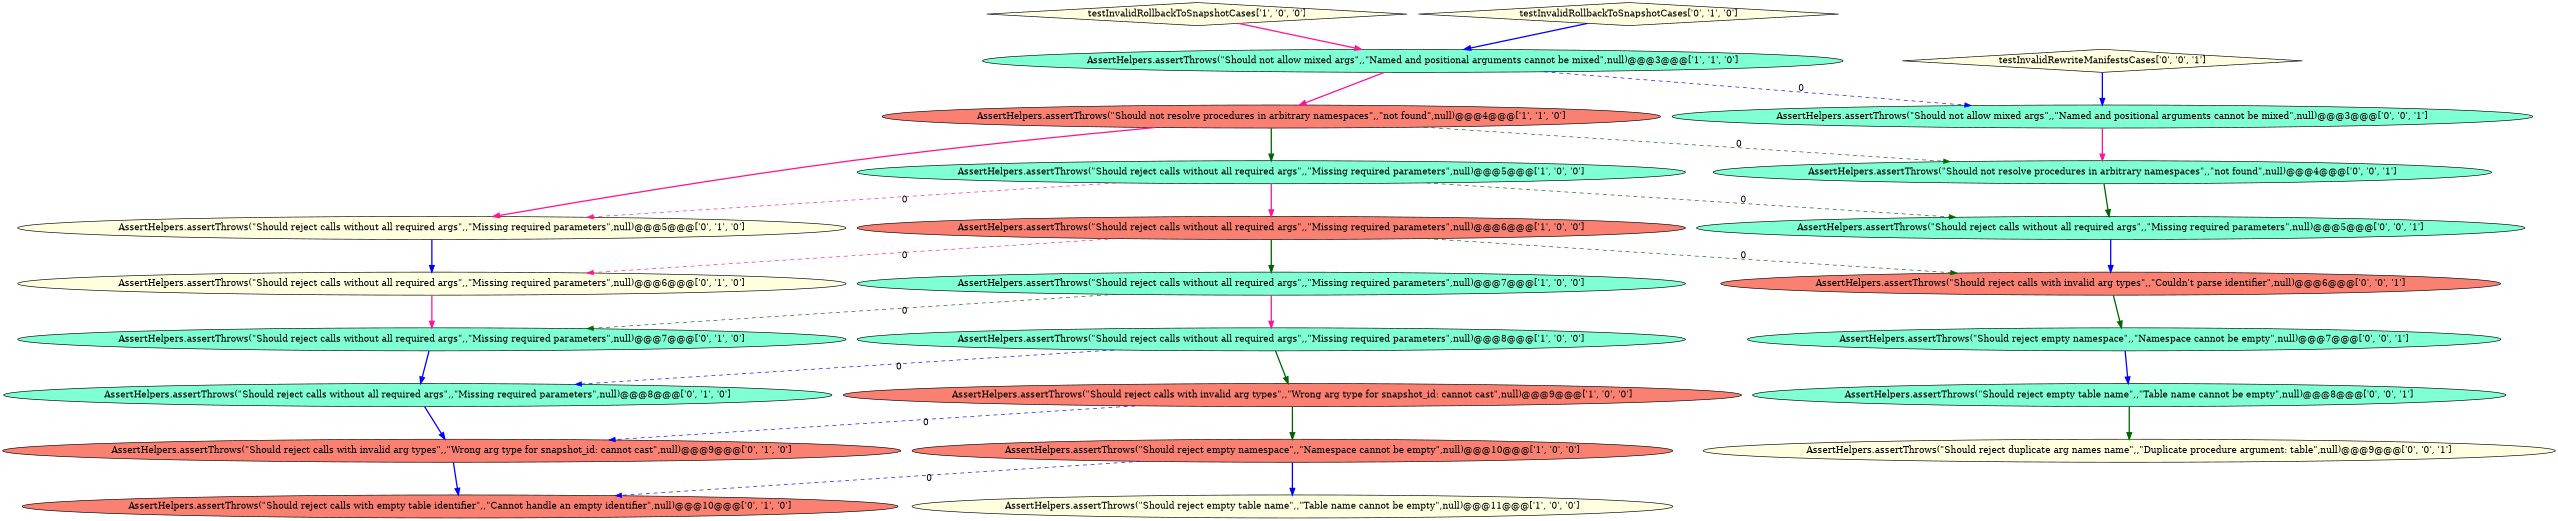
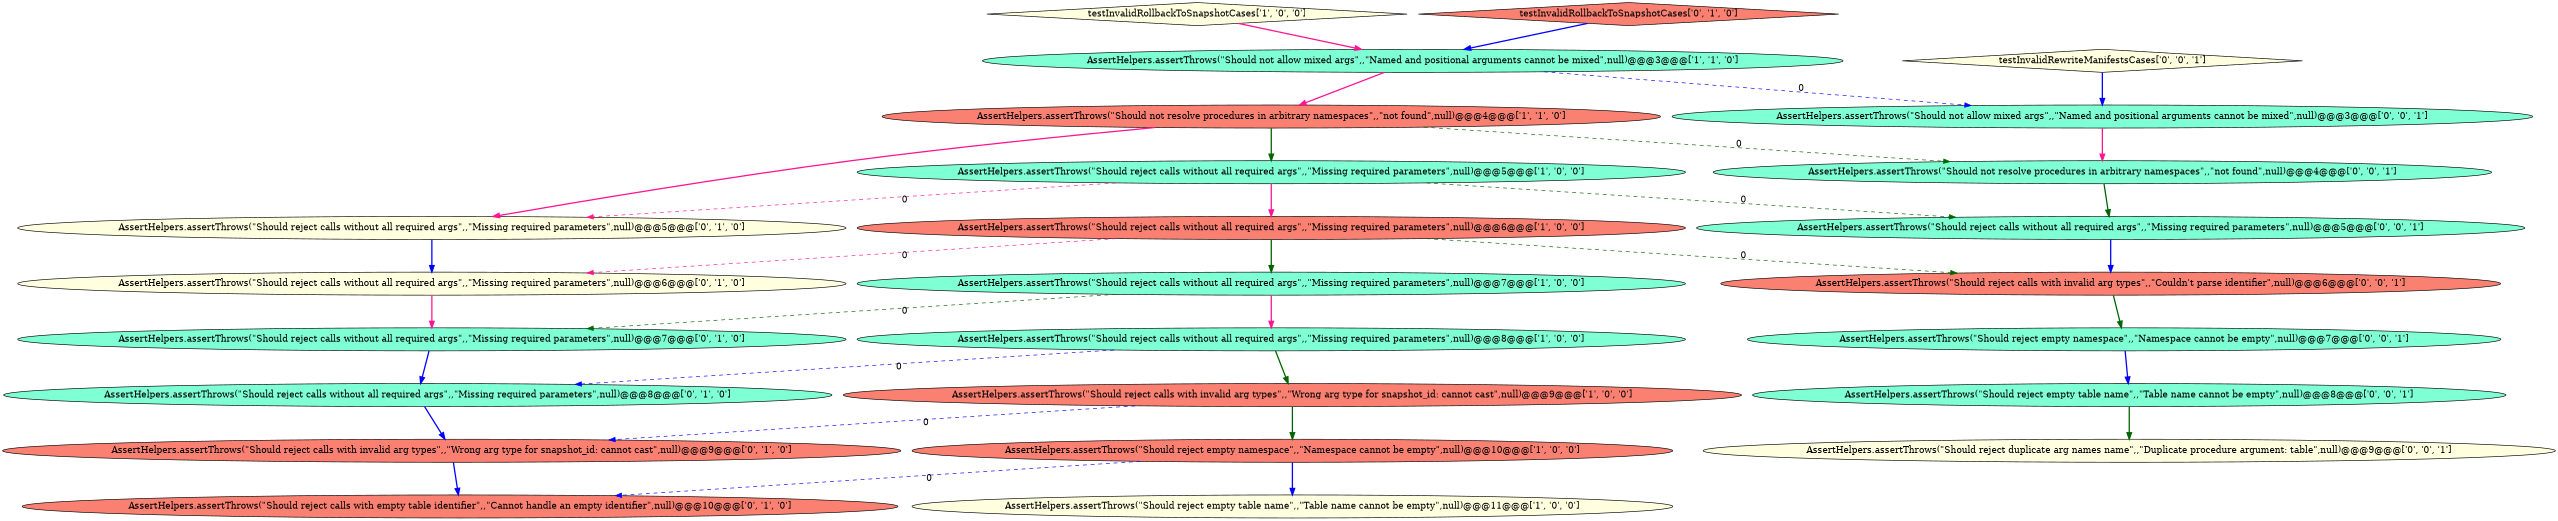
node "testInvalidRollbackToSnapshotCases['0', '1', '0']": fillcolor lightyellow -> salmon
